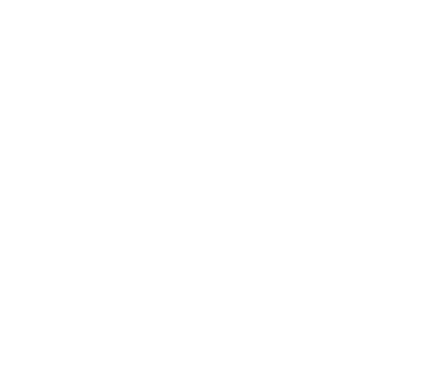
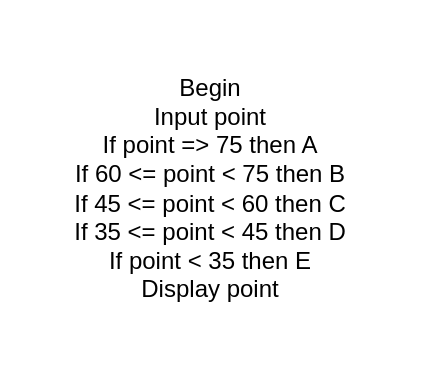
node "Begin Input point If point => 75 then A If 60 <= point < 75 then B If 45 <= point < 60 then C If 35 <= point < 45 then D If point < 35 then E Display point": added
